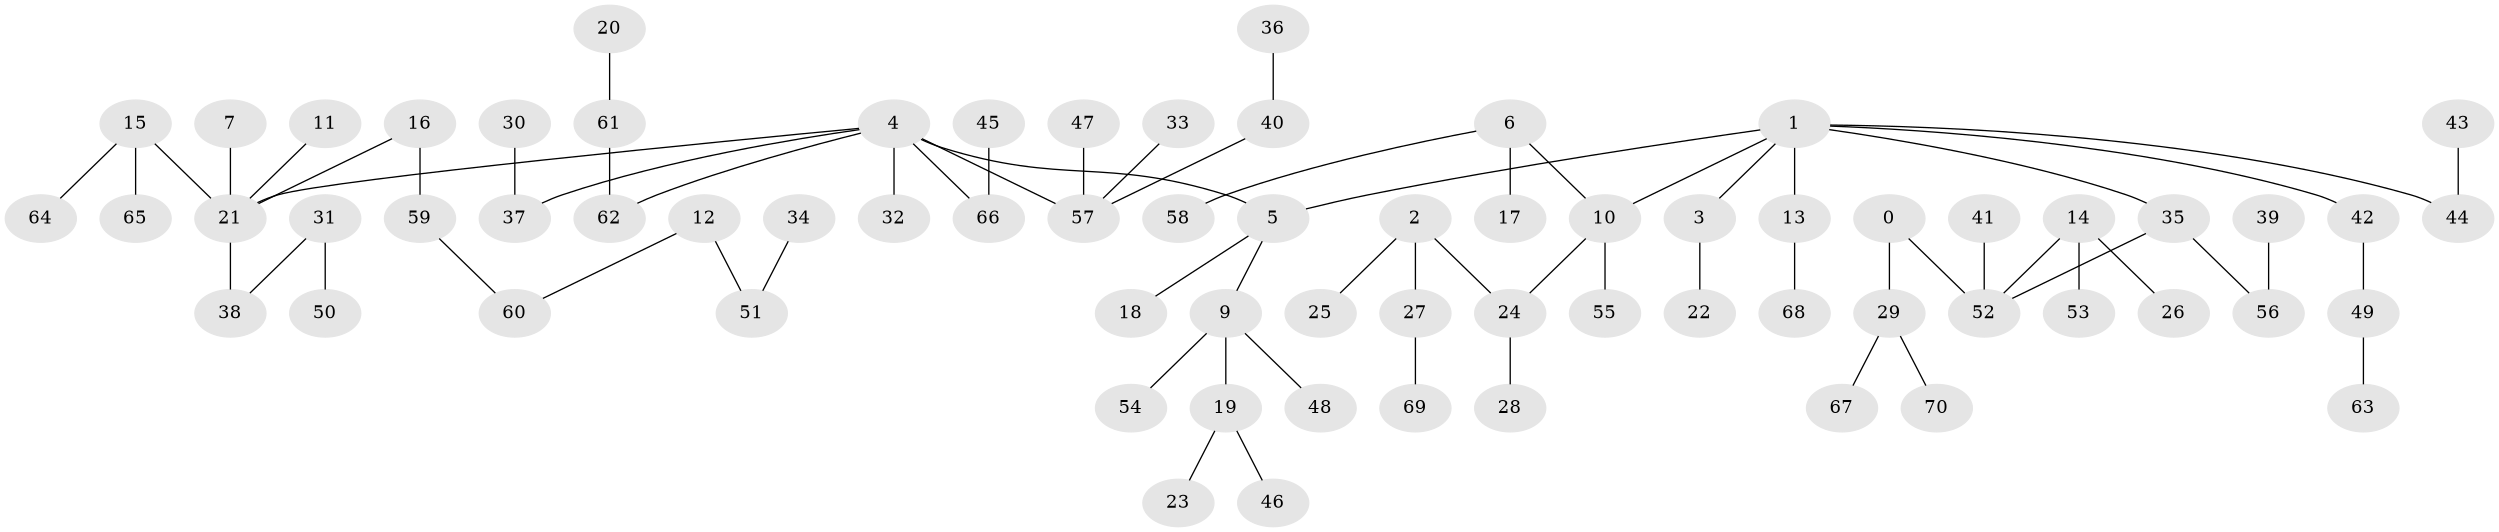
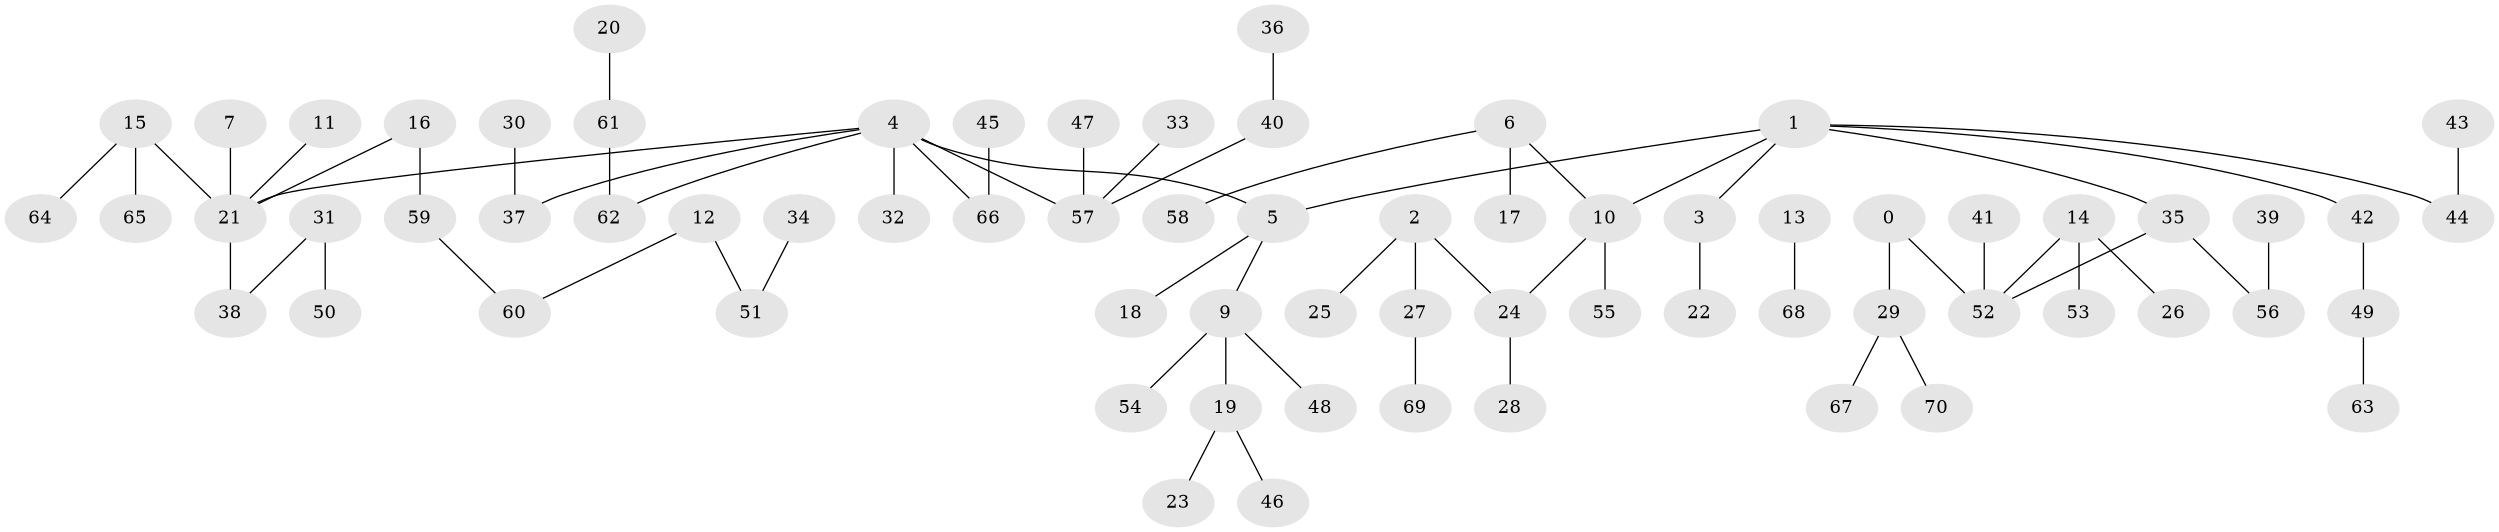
edge "1" -- "13": removed
